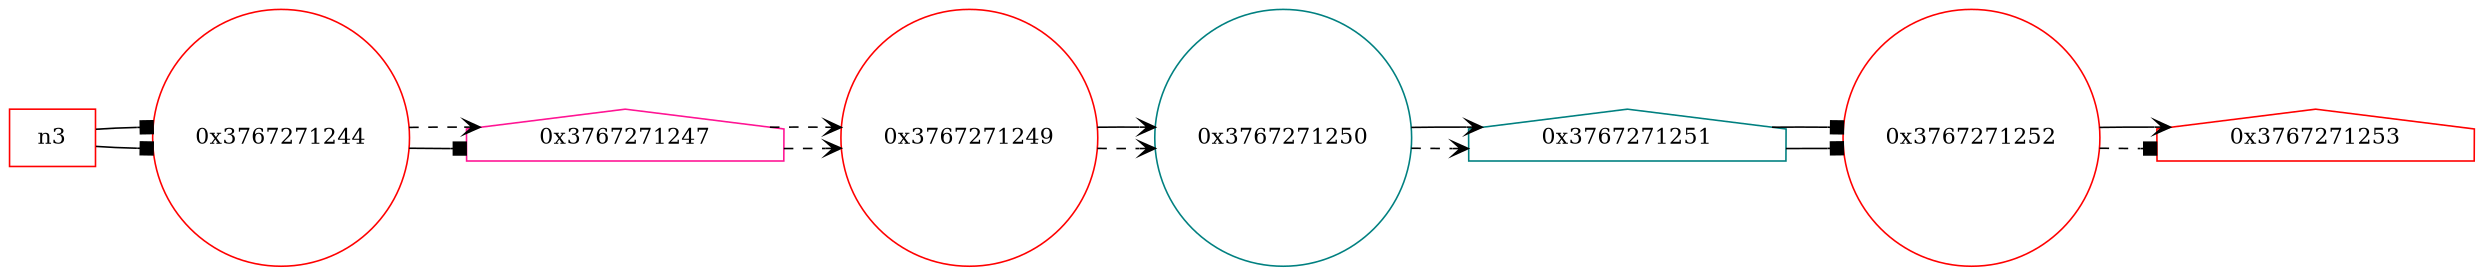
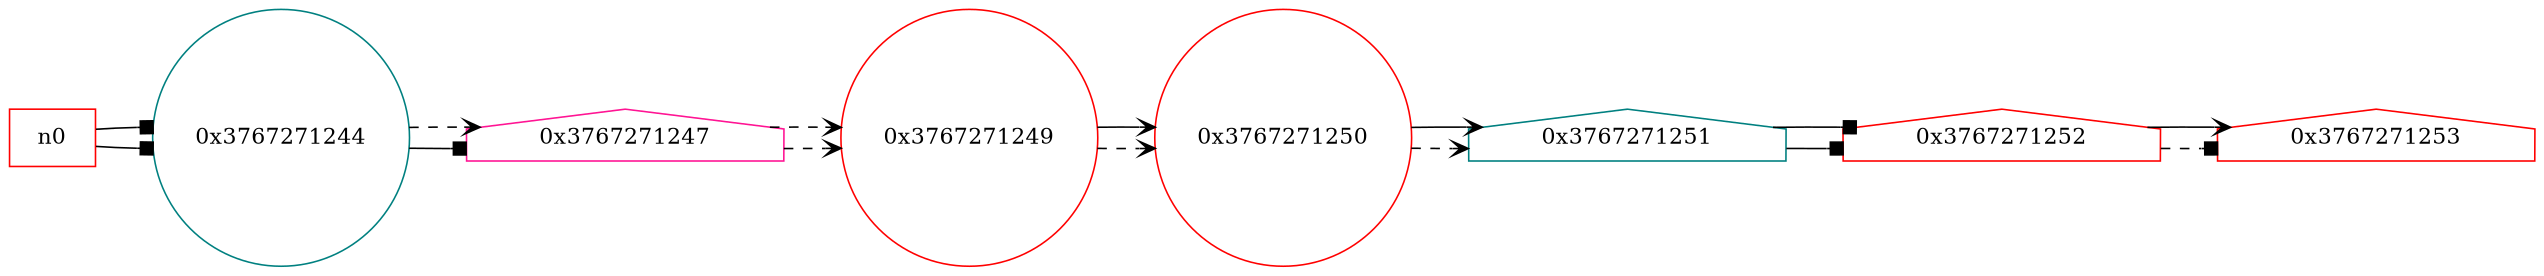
node "n3": label "n3" -> "n0"
node "0x3767271244": color red -> teal
node "0x3767271250": color teal -> red
node "0x3767271252": shape circle -> house
